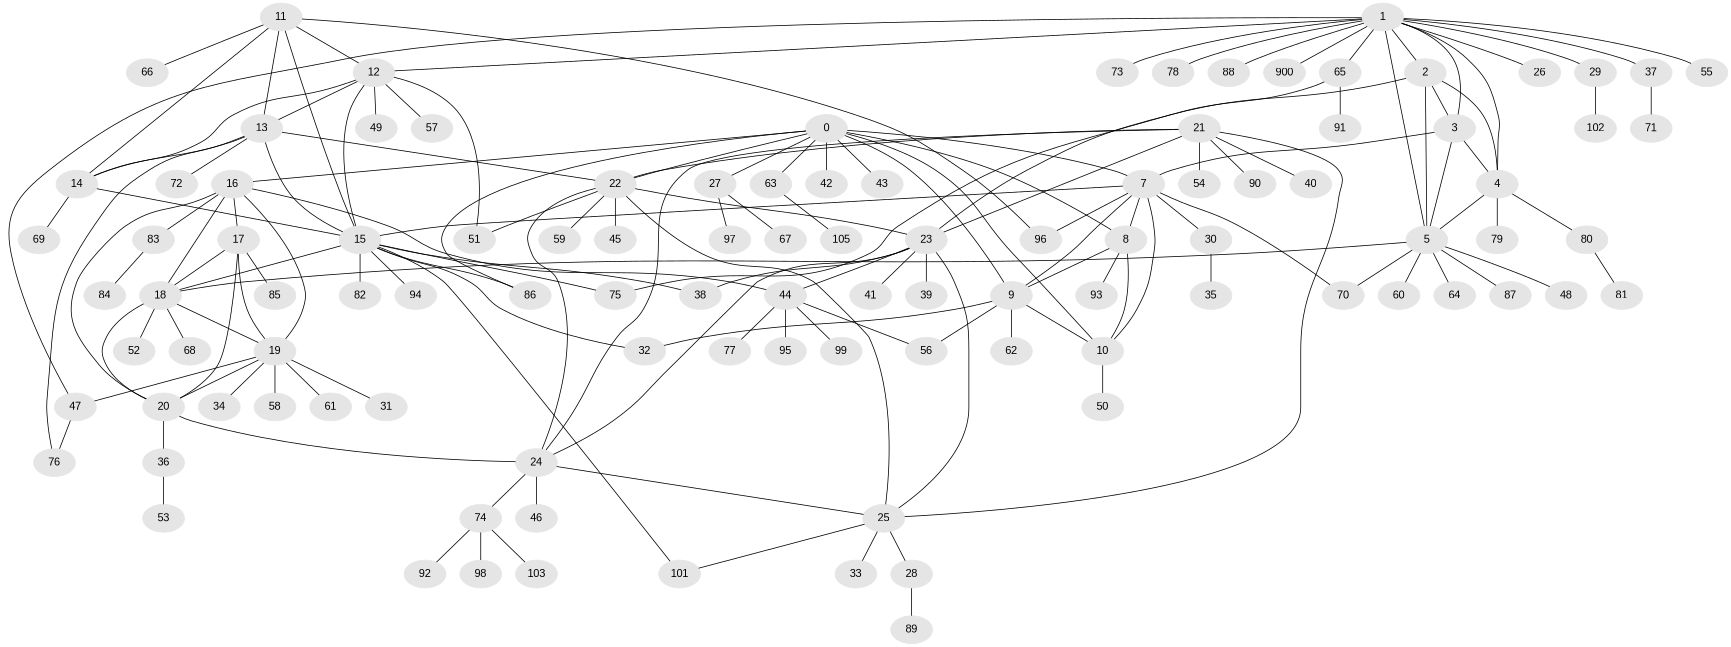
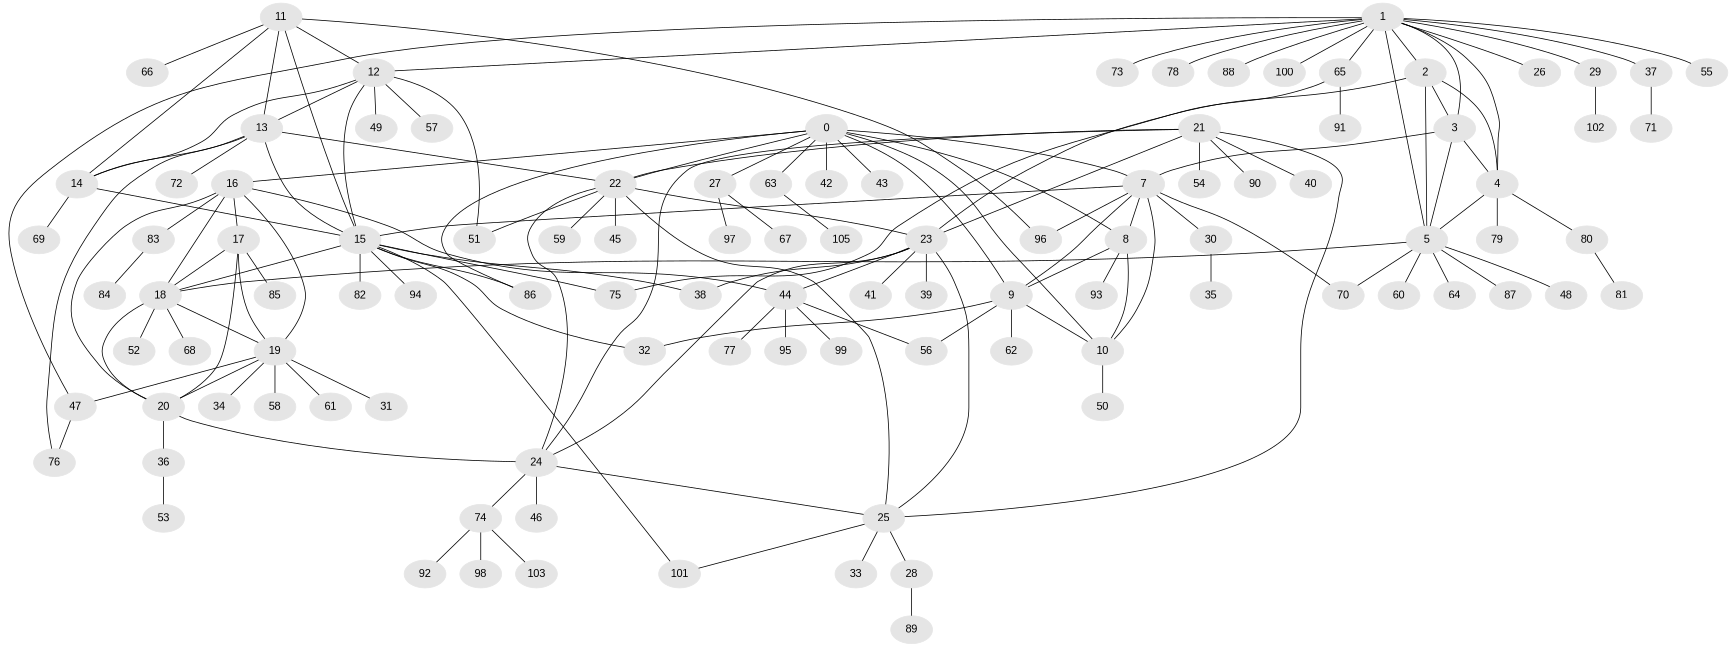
node "900": label "900" -> "100"
